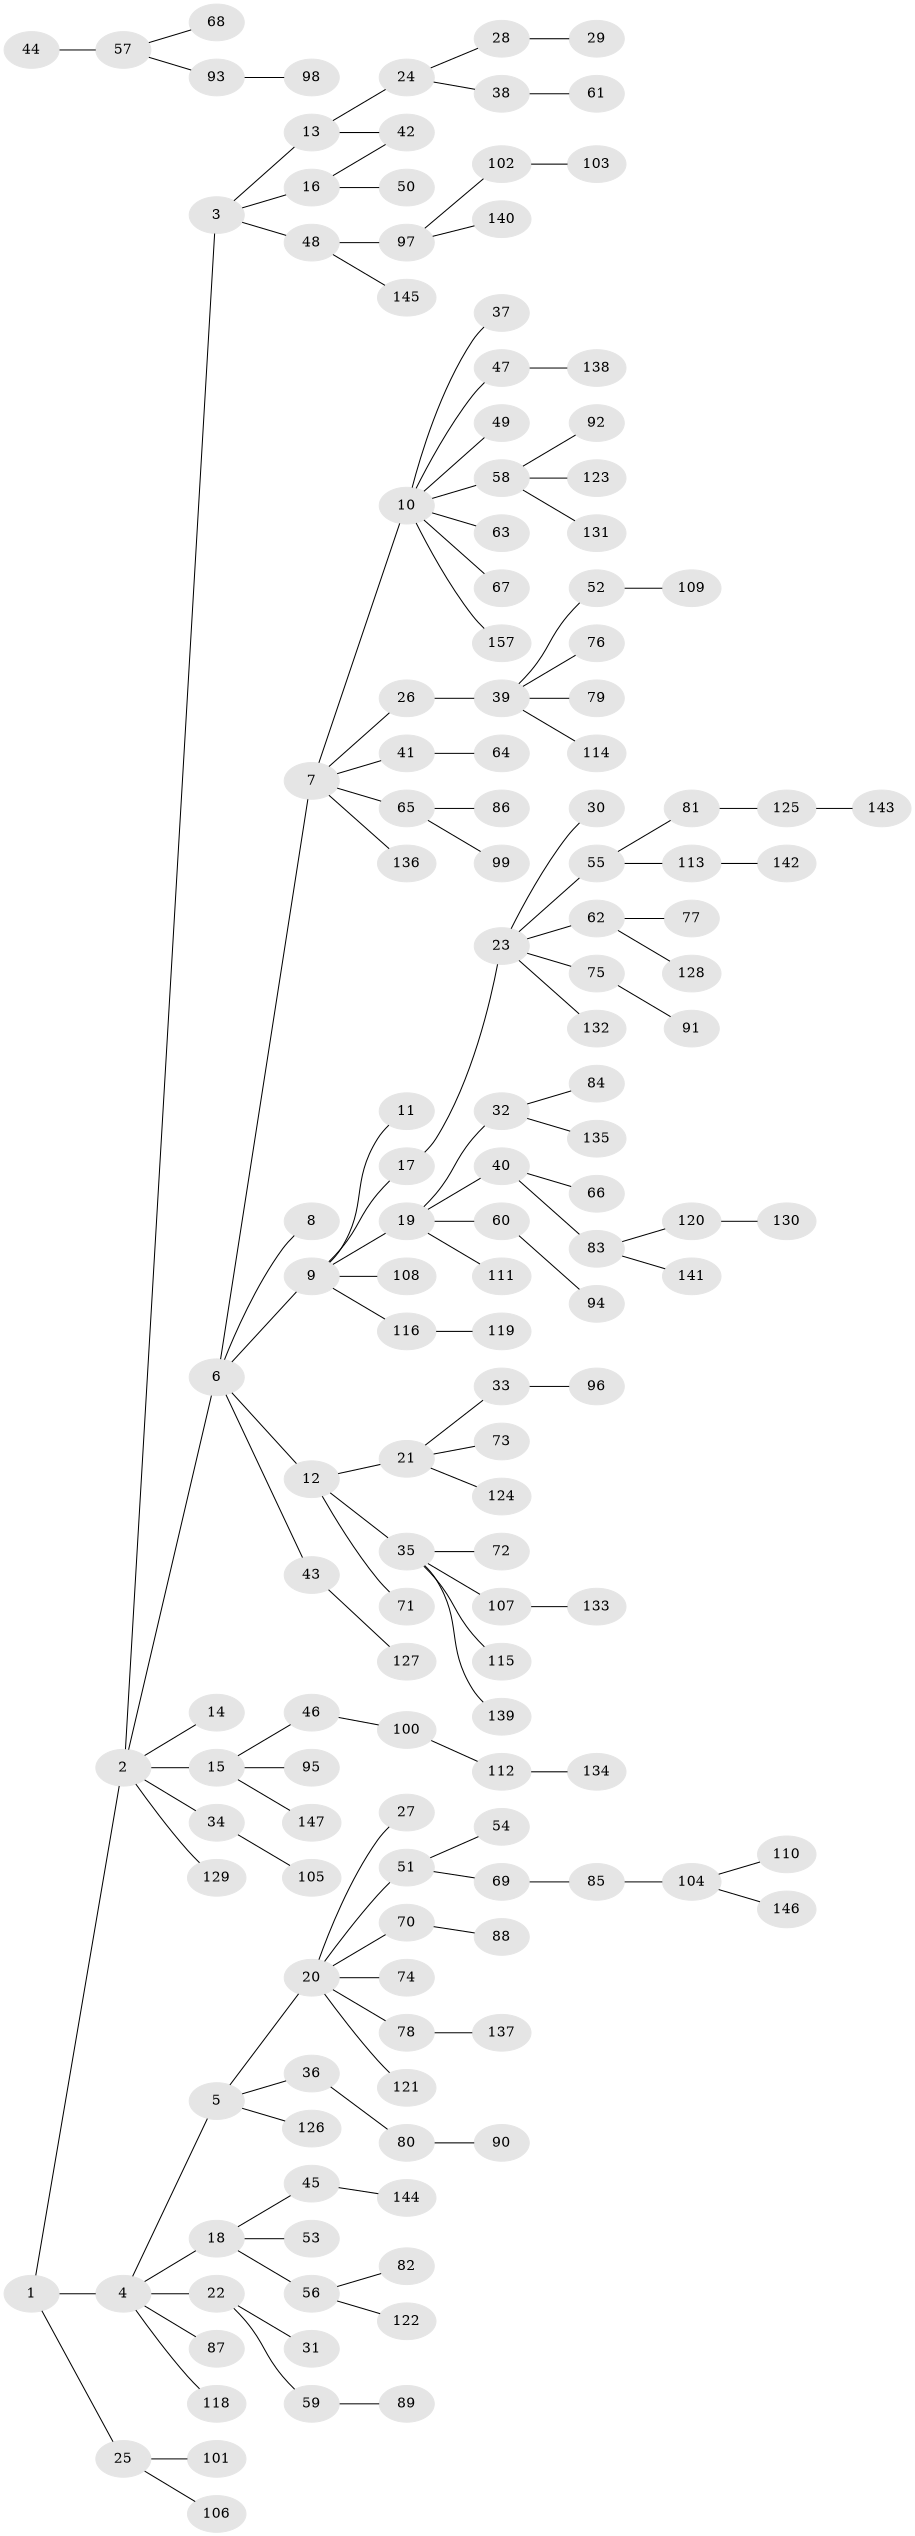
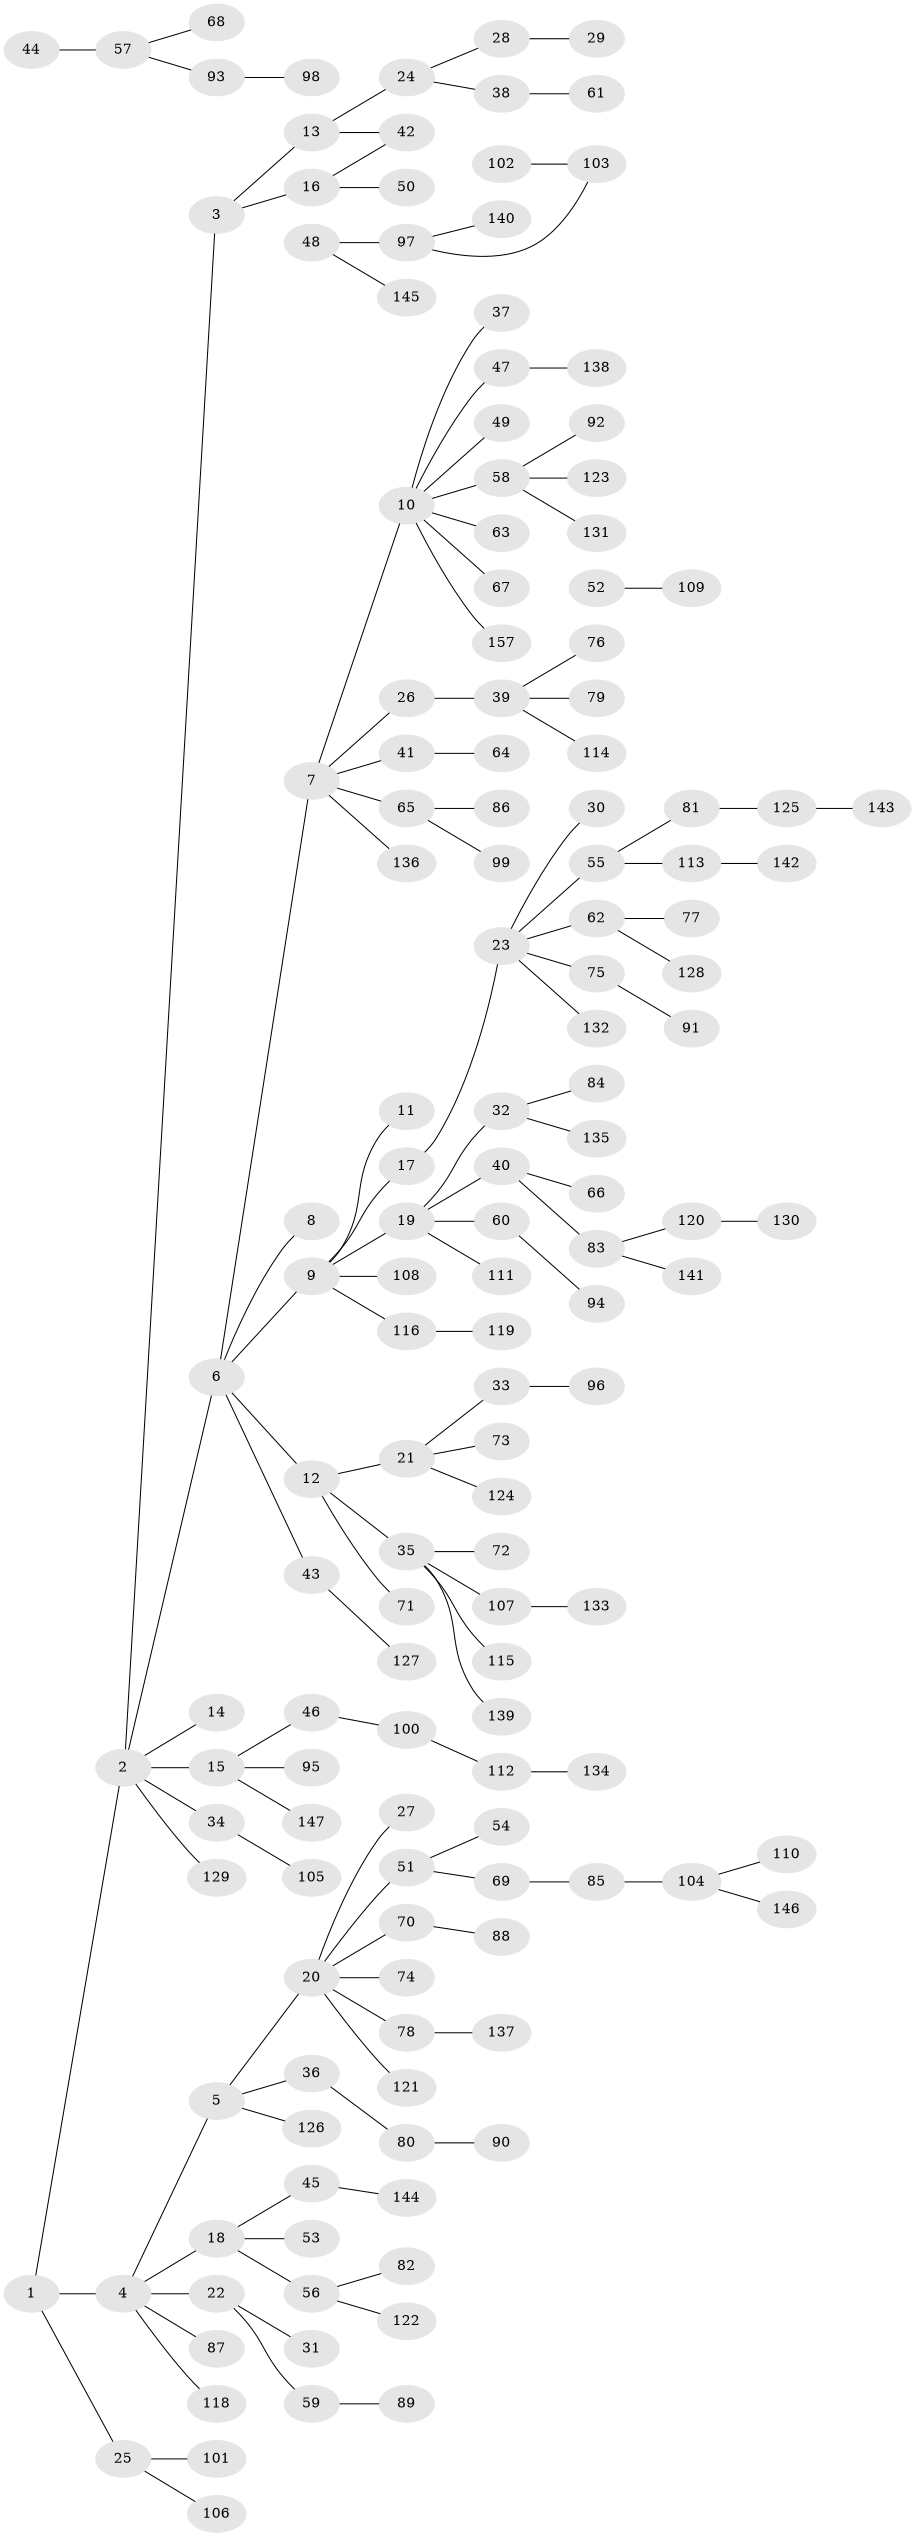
edge "102" -- "97": now "103" -- "97"
edge "3" -- "48": removed
edge "52" -- "39": removed
